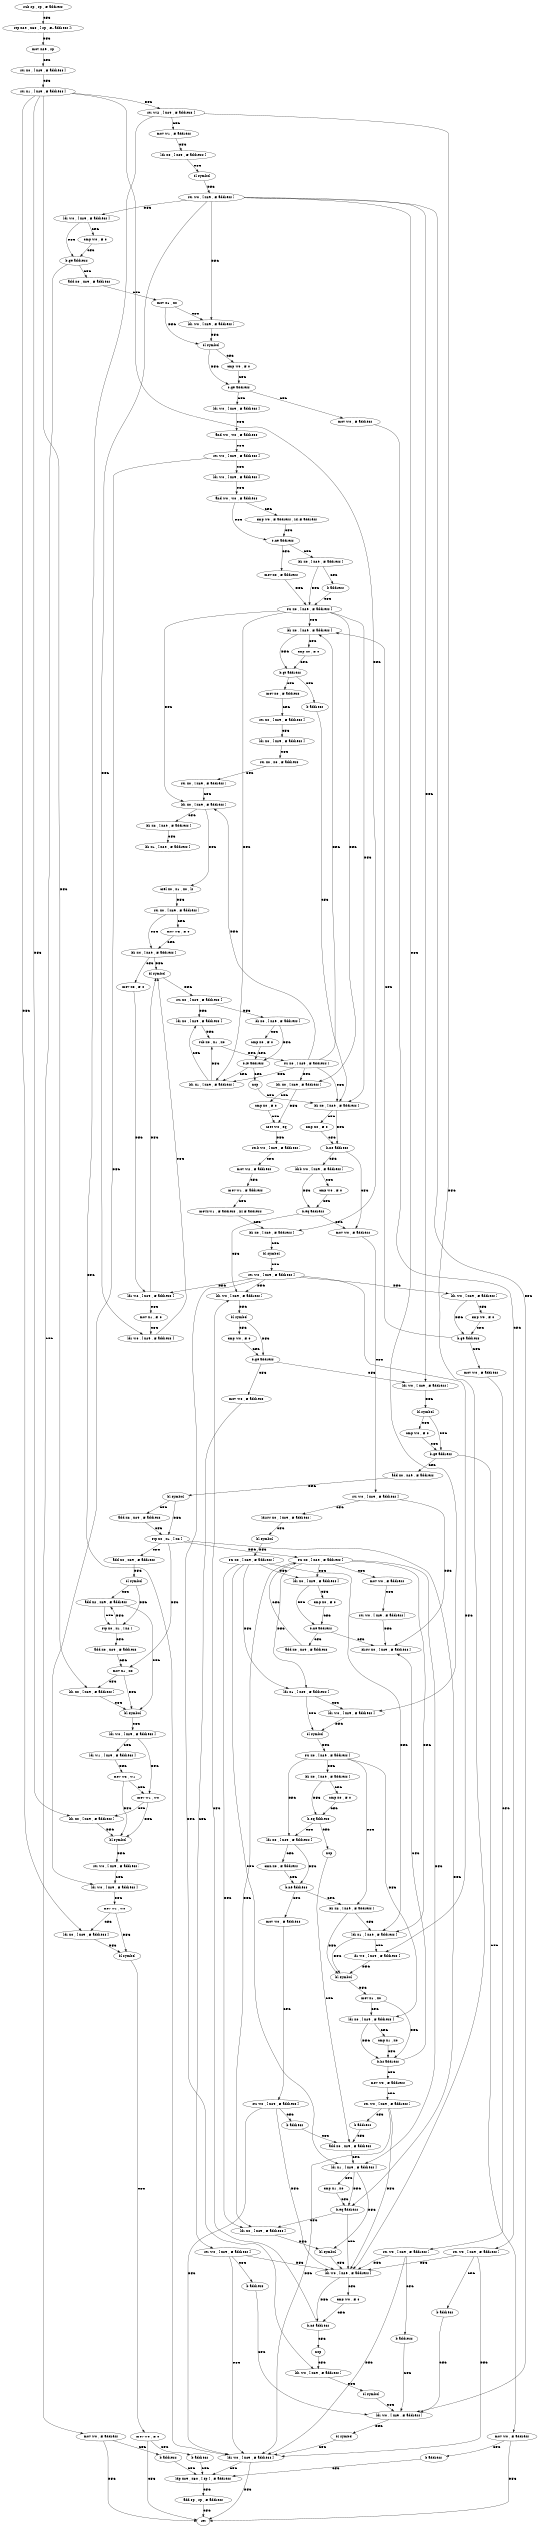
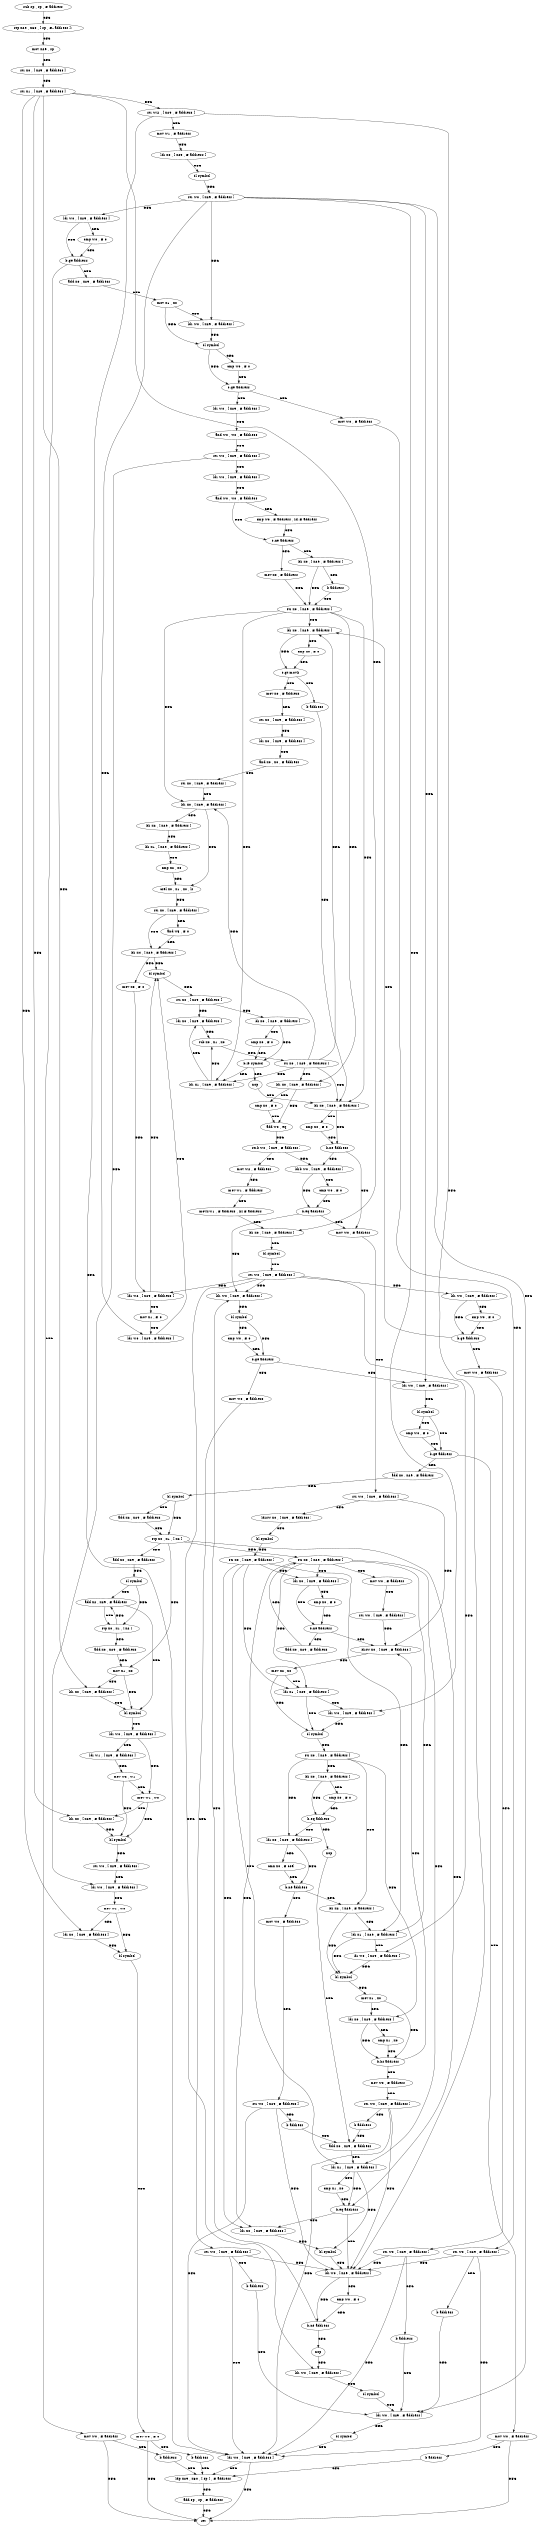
edge "stp x29 , x30 , [ sp , #- address ]!" -> "mov x29 , sp": label "DFG" -> "CFG"
node "b.gt address": label "b.gt address" -> "b.gt movk"
node "str x0 , x0 , # address": label "str x0 , x0 , # address" -> "and x0 , x0 , # address"
node "cmp x2 , x0": added
node "mov w5 , # 0": label "mov w5 , # 0" -> "and w5 , # 0"
edge "ldr x4 , [ x29 , # address ]" -> "mov x3 , # 0": label "CFG" -> "DFG"
node "b.le address": label "b.le address" -> "b.le symbol"
node "cset w0 , eq": label "cset w0 , eq" -> "add w0 , eq"
edge "strb w0 , [ x29 , # address ]" -> "ldrb w0 , [ x29 , # address ]": added, label "DFG"
edge "ldr w2 , [ x29 , # address ]" -> "mov x1 , # 0": label "DFG" -> "CFG"
node "mov x2 , x0": added
node "cmn x0 , # address": label "cmn x0 , # address" -> "cmn x0 , # csel"
edge "mov w0 , # 0" -> "ret": label "CFG" -> "DFG"
